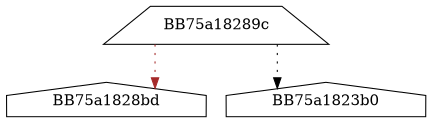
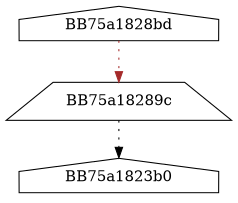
edge "BB75a18289c" -> "BB75a1828bd": reversed
